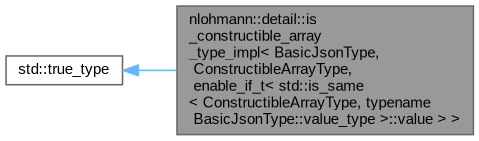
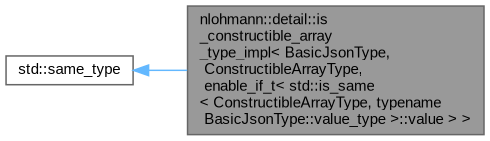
node "std::true_type": label "std::true_type" -> "std::same_type"
